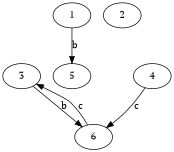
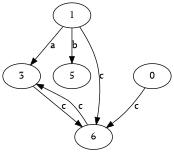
node "2": removed
edge "1" -> "3": added, label "a"
edge "1" -> "6": added, label "c"
node "4": label "4" -> "0"
edge "3" -> "6": label "b" -> "c"
